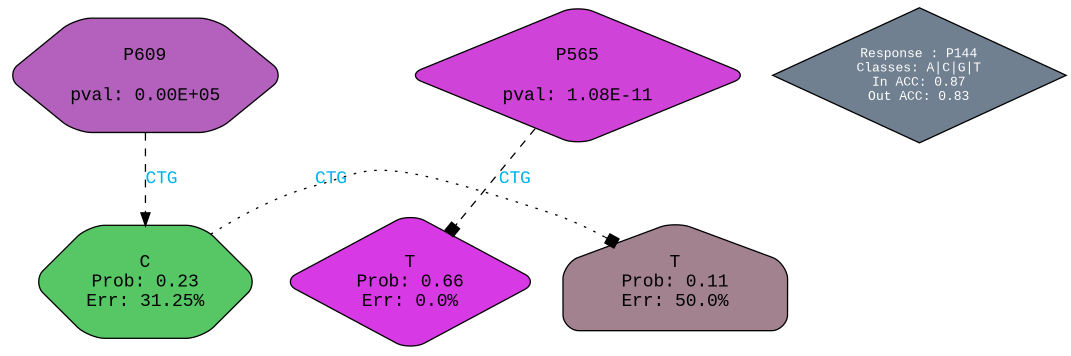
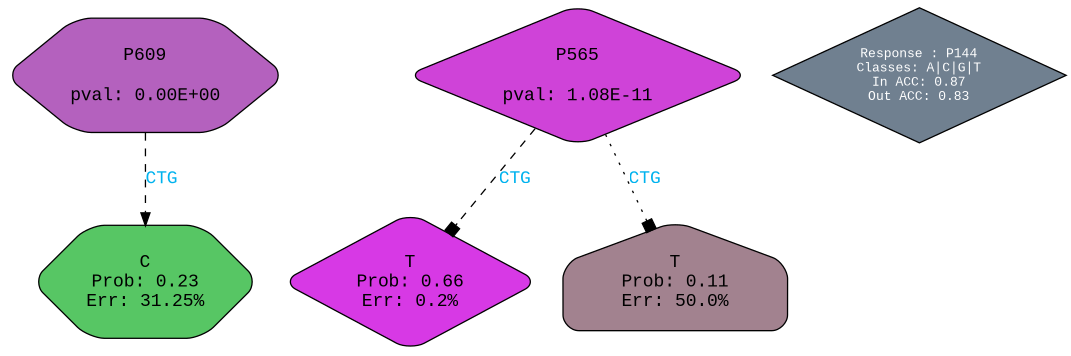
node "P609 pval: 0.00E+05": label "P609 pval: 0.00E+05" -> "P609 pval: 0.00E+00"
edge "C Prob: 0.23 Err: 31.25%" -> "T Prob: 0.11 Err: 50.0%": now "P565 pval: 1.08E-11" -> "T Prob: 0.11 Err: 50.0%"
node "T Prob: 0.66 Err: 0.0%": label "T Prob: 0.66 Err: 0.0%" -> "T Prob: 0.66 Err: 0.2%"
